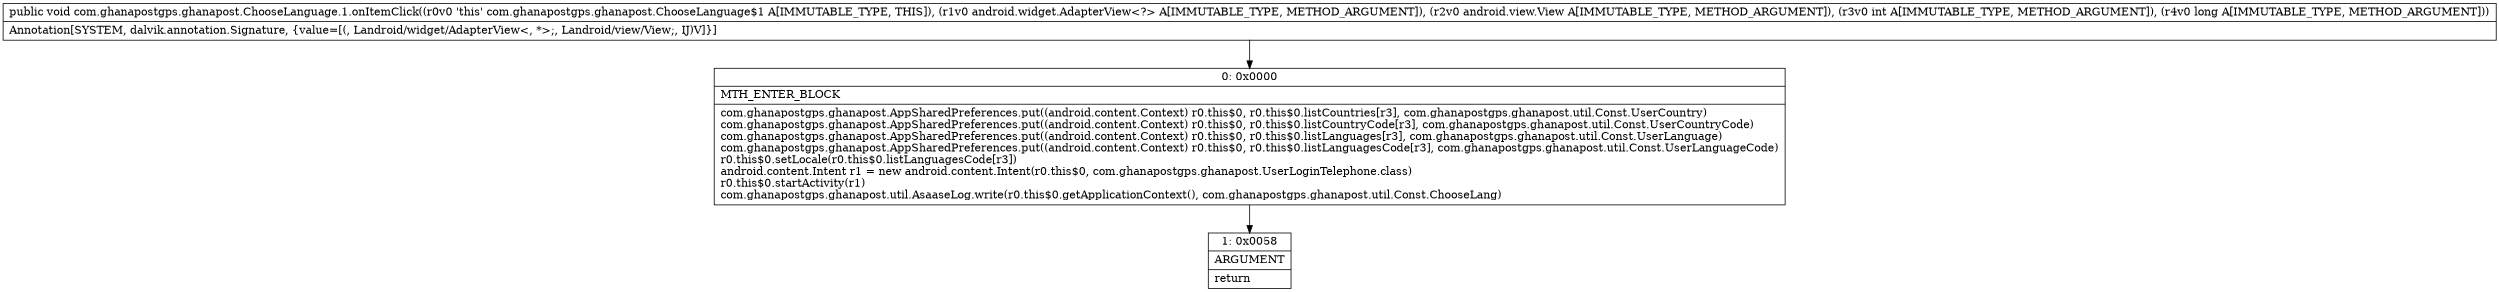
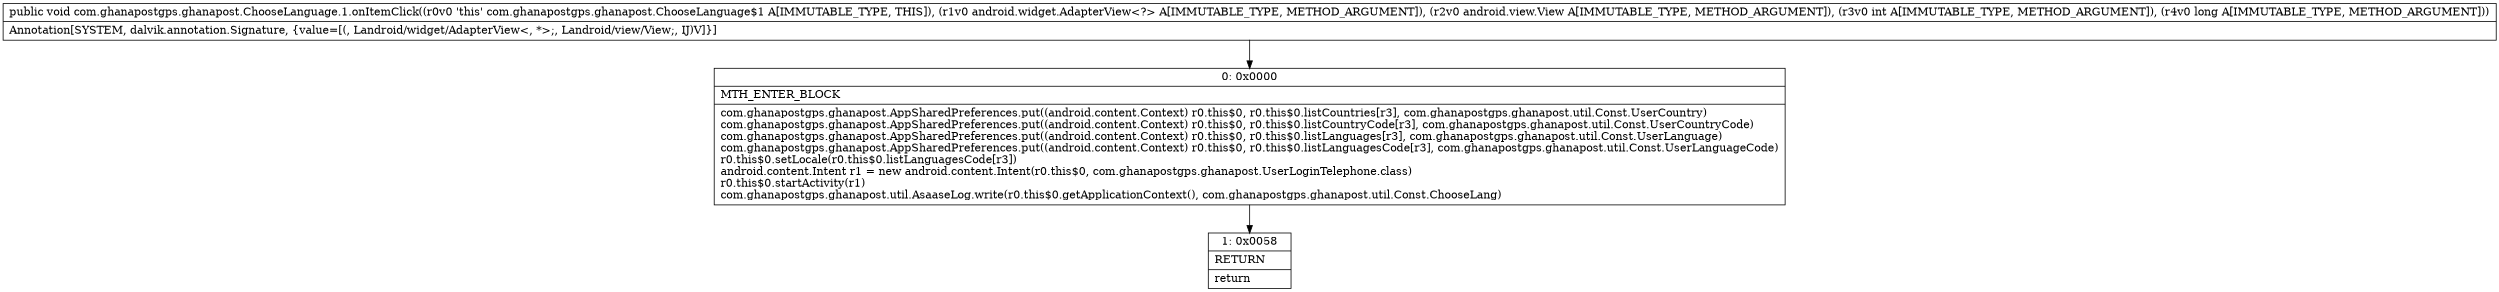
node "1: 0x0058": text "ARGUMENT" -> "RETURN"
